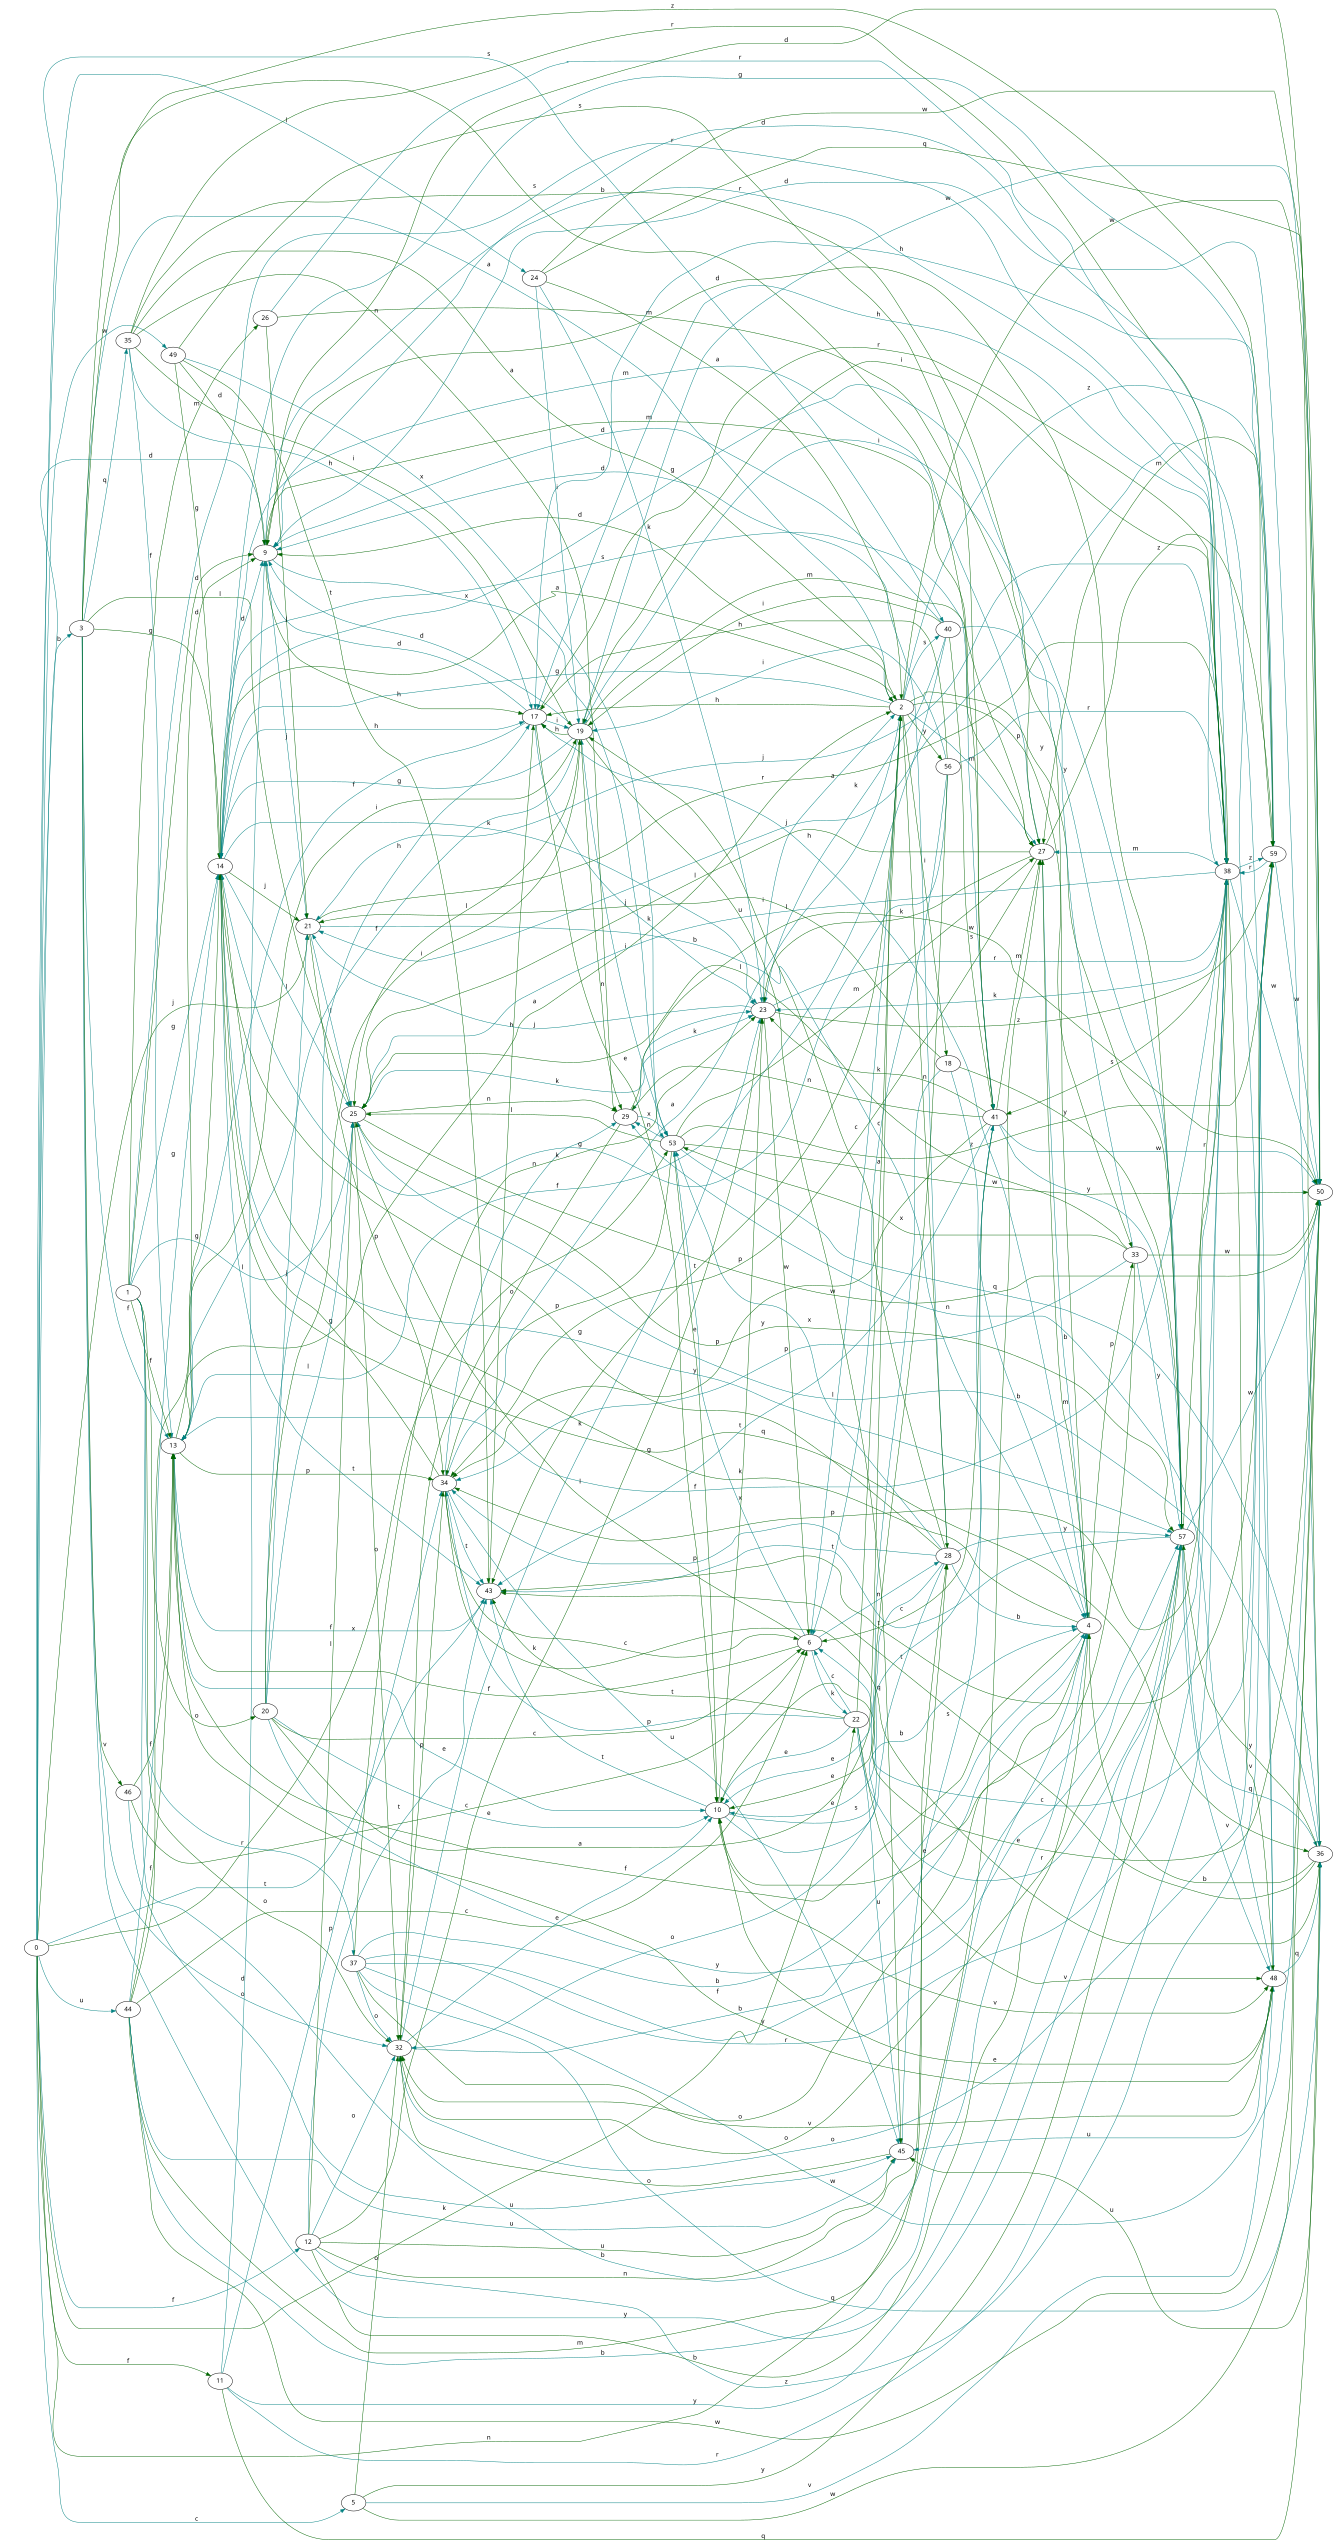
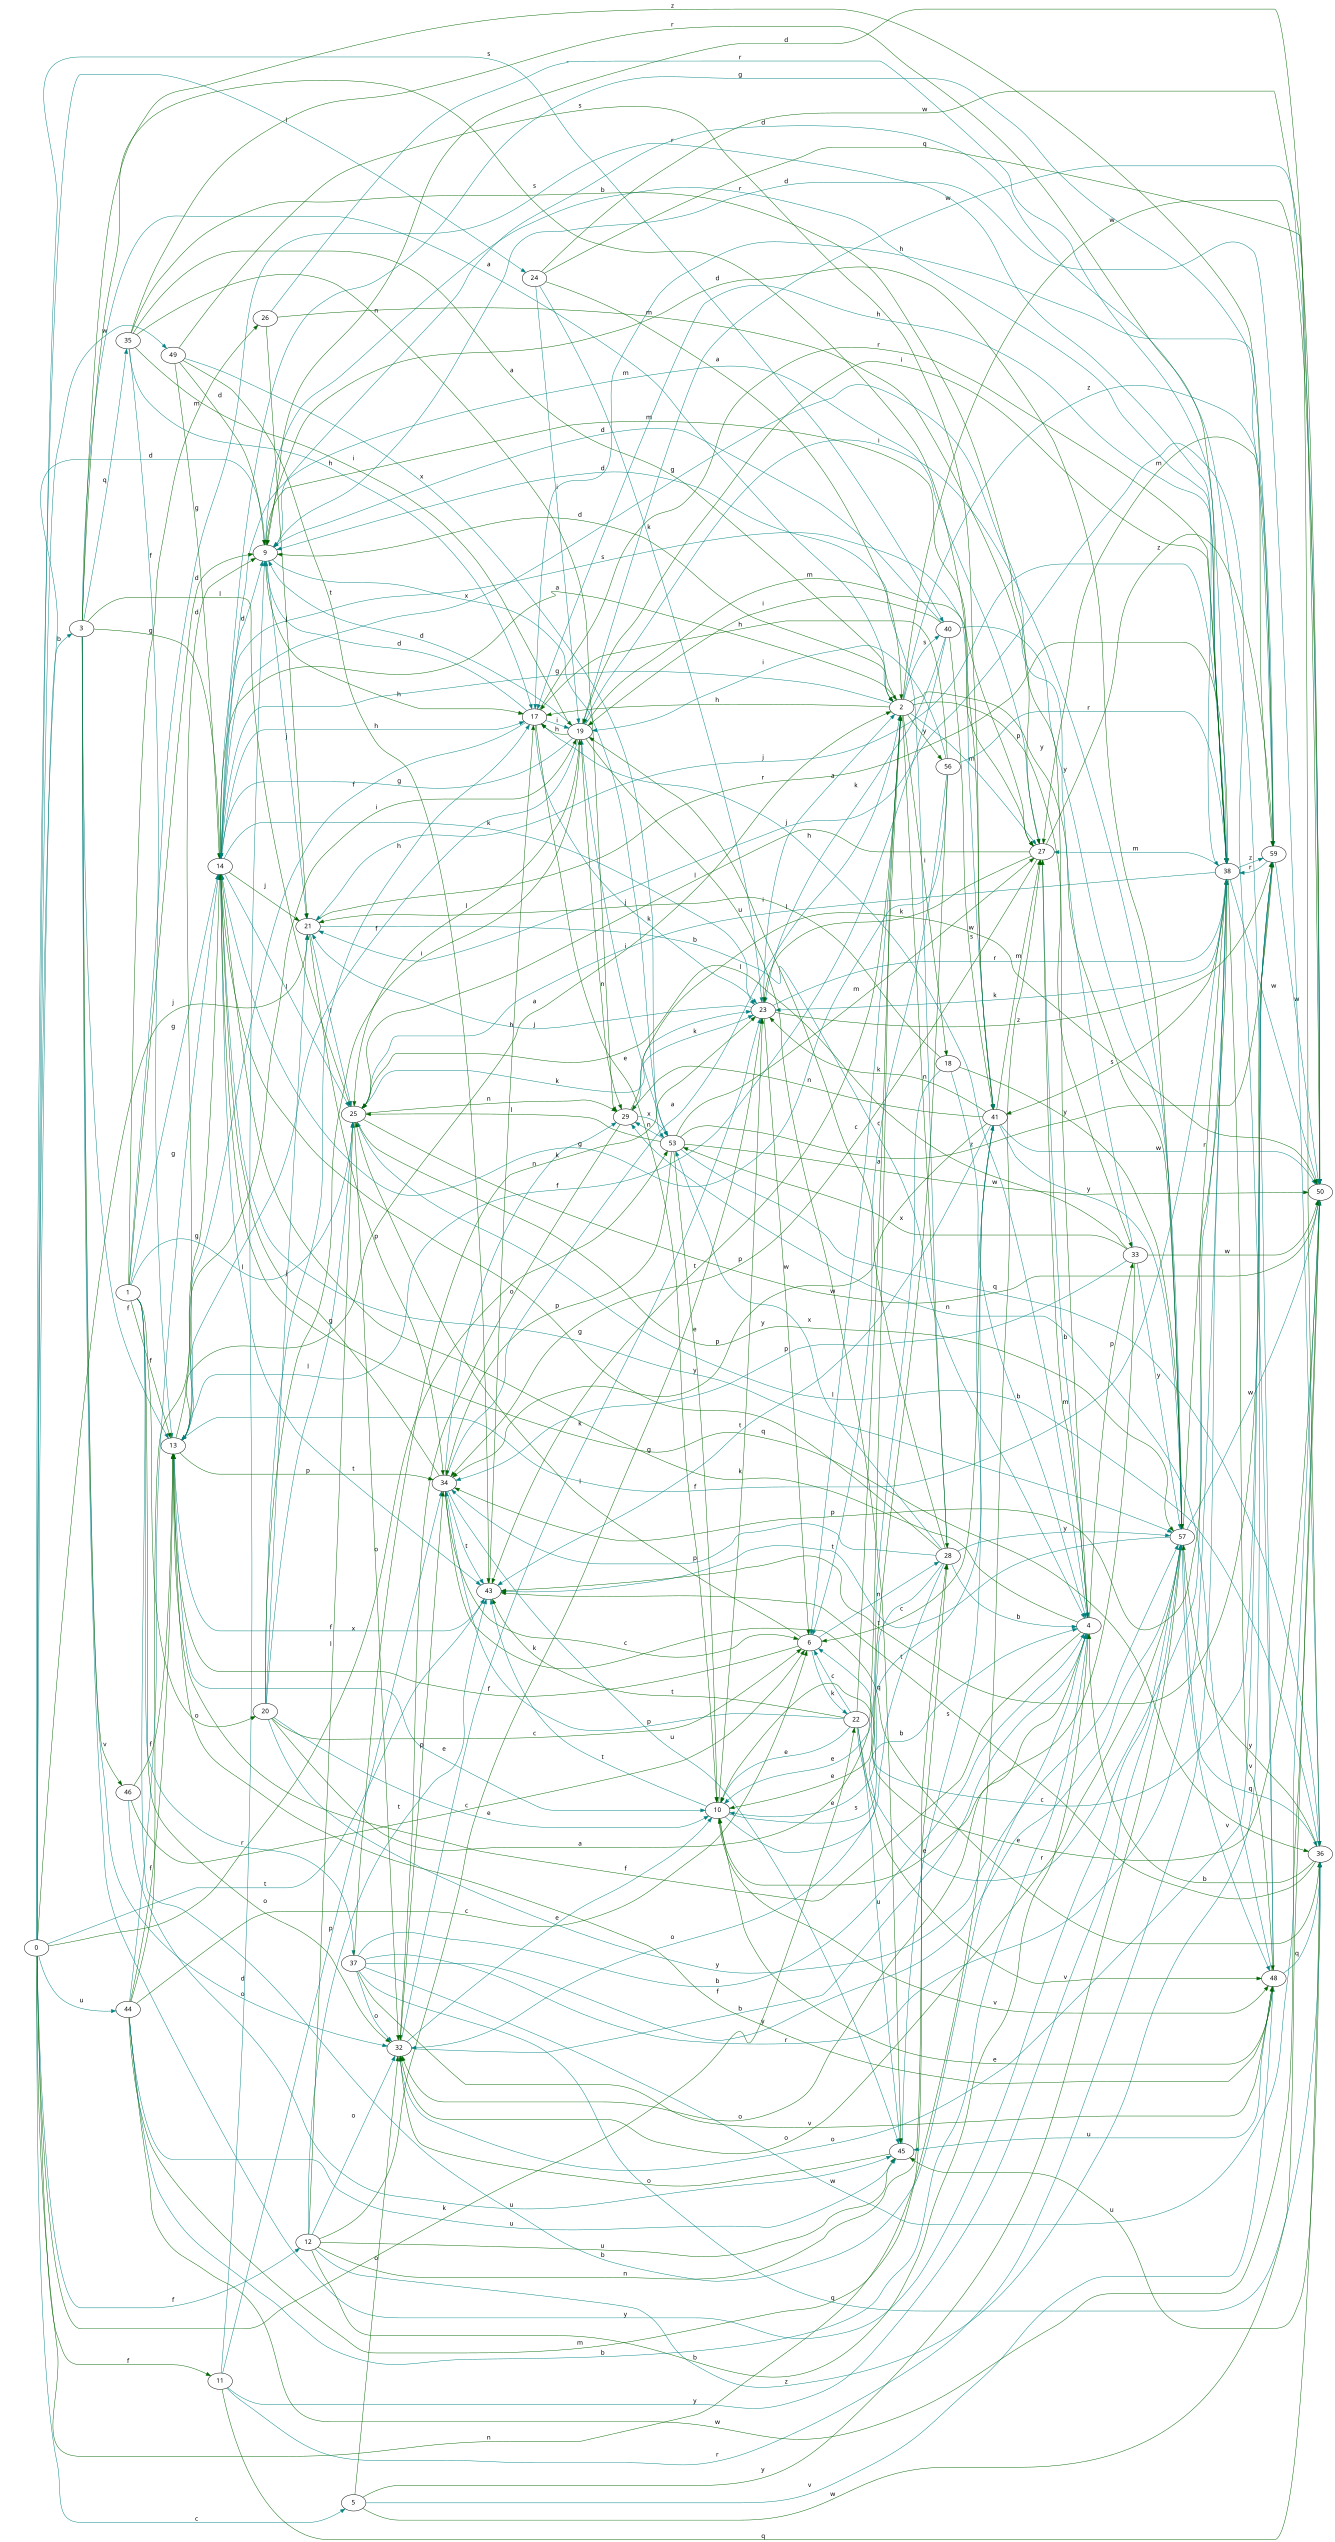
edge "6" -> "53": removed, label "x"
